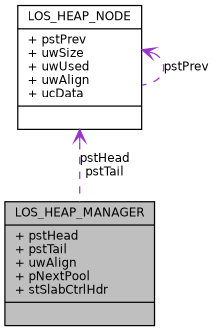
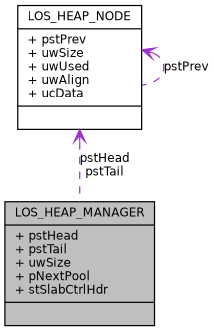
node "LOS_HEAP_MANAGER": text "+ uwAlign" -> "+ uwSize"
